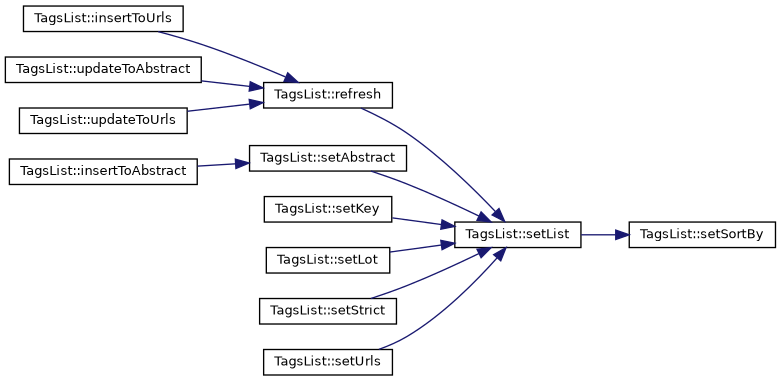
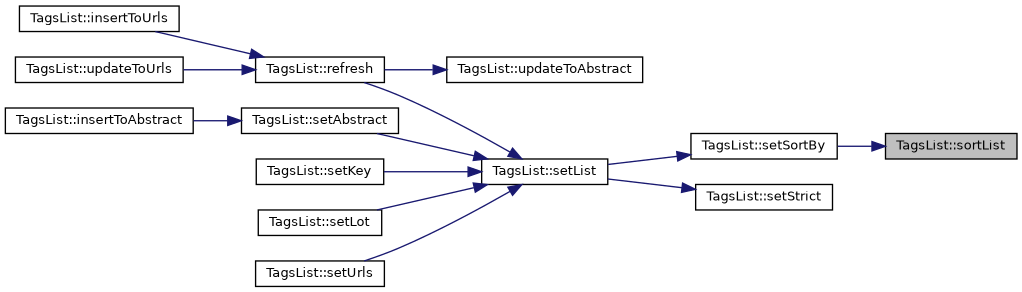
edge "TagsList::updateToAbstract" -> "TagsList::refresh": reversed
node "TagsList::sortList": added
edge "TagsList::setStrict" -> "TagsList::setList": reversed
